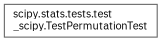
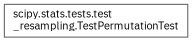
node "scipy.stats.tests.test _scipy.TestPermutationTest": label "scipy.stats.tests.test _scipy.TestPermutationTest" -> "scipy.stats.tests.test _resampling.TestPermutationTest"
